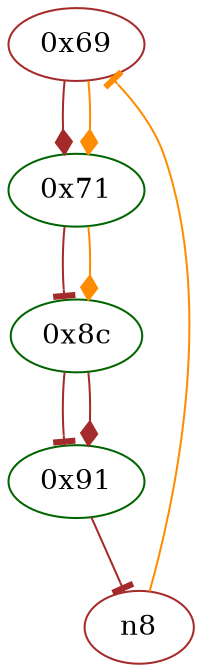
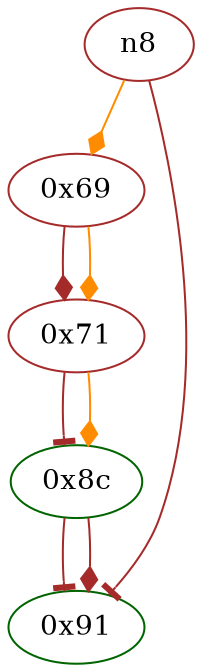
node "0x71": color darkgreen -> brown
edge "n8" -> "0x69": arrowhead tee -> diamond
edge "0x91" -> "n8": reversed
